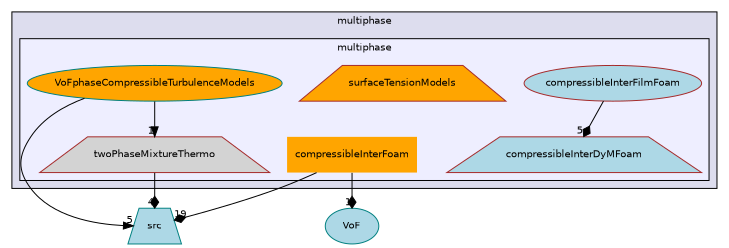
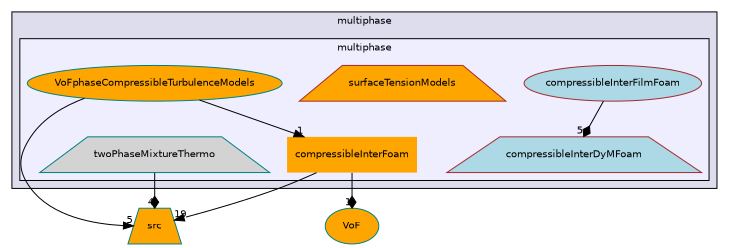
edge "VoFphaseCompressibleTurbulenceModels" -> "twoPhaseMixtureThermo": now "VoFphaseCompressibleTurbulenceModels" -> "compressibleInterFoam"
node "twoPhaseMixtureThermo": color brown -> teal
edge "compressibleInterFoam" -> "src": arrowhead diamond -> normal
node "src": fillcolor lightblue -> orange
node "VoF": fillcolor lightblue -> orange
